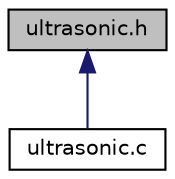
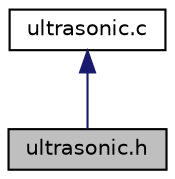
edge "ultrasonic.c" -> "ultrasonic.h": reversed
